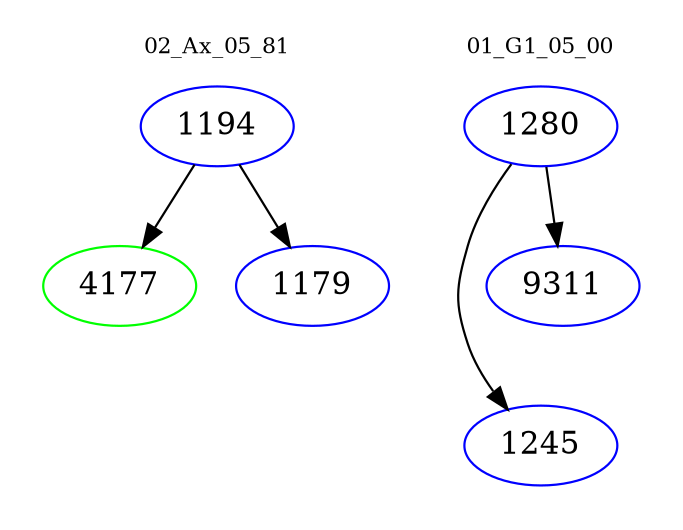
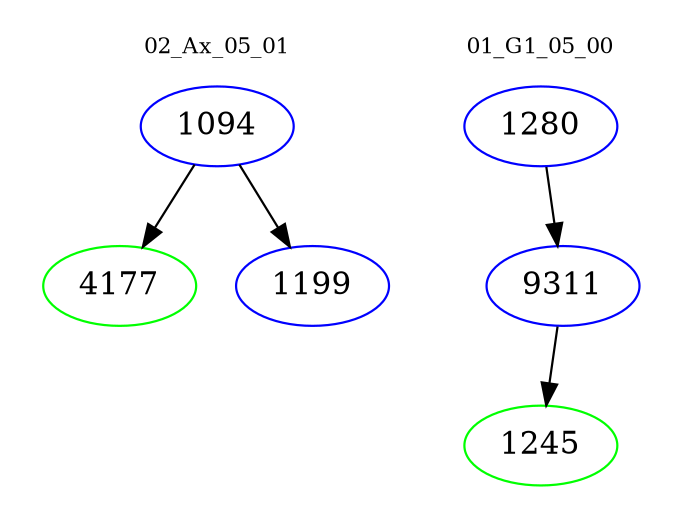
cluster "02_Ax_05_81": label "02_Ax_05_81" -> "02_Ax_05_01"
node "1194": label "1194" -> "1094"
edge "1280" -> "1245": now "9311" -> "1245"
node "1179": label "1179" -> "1199"
node "1245": color blue -> green
